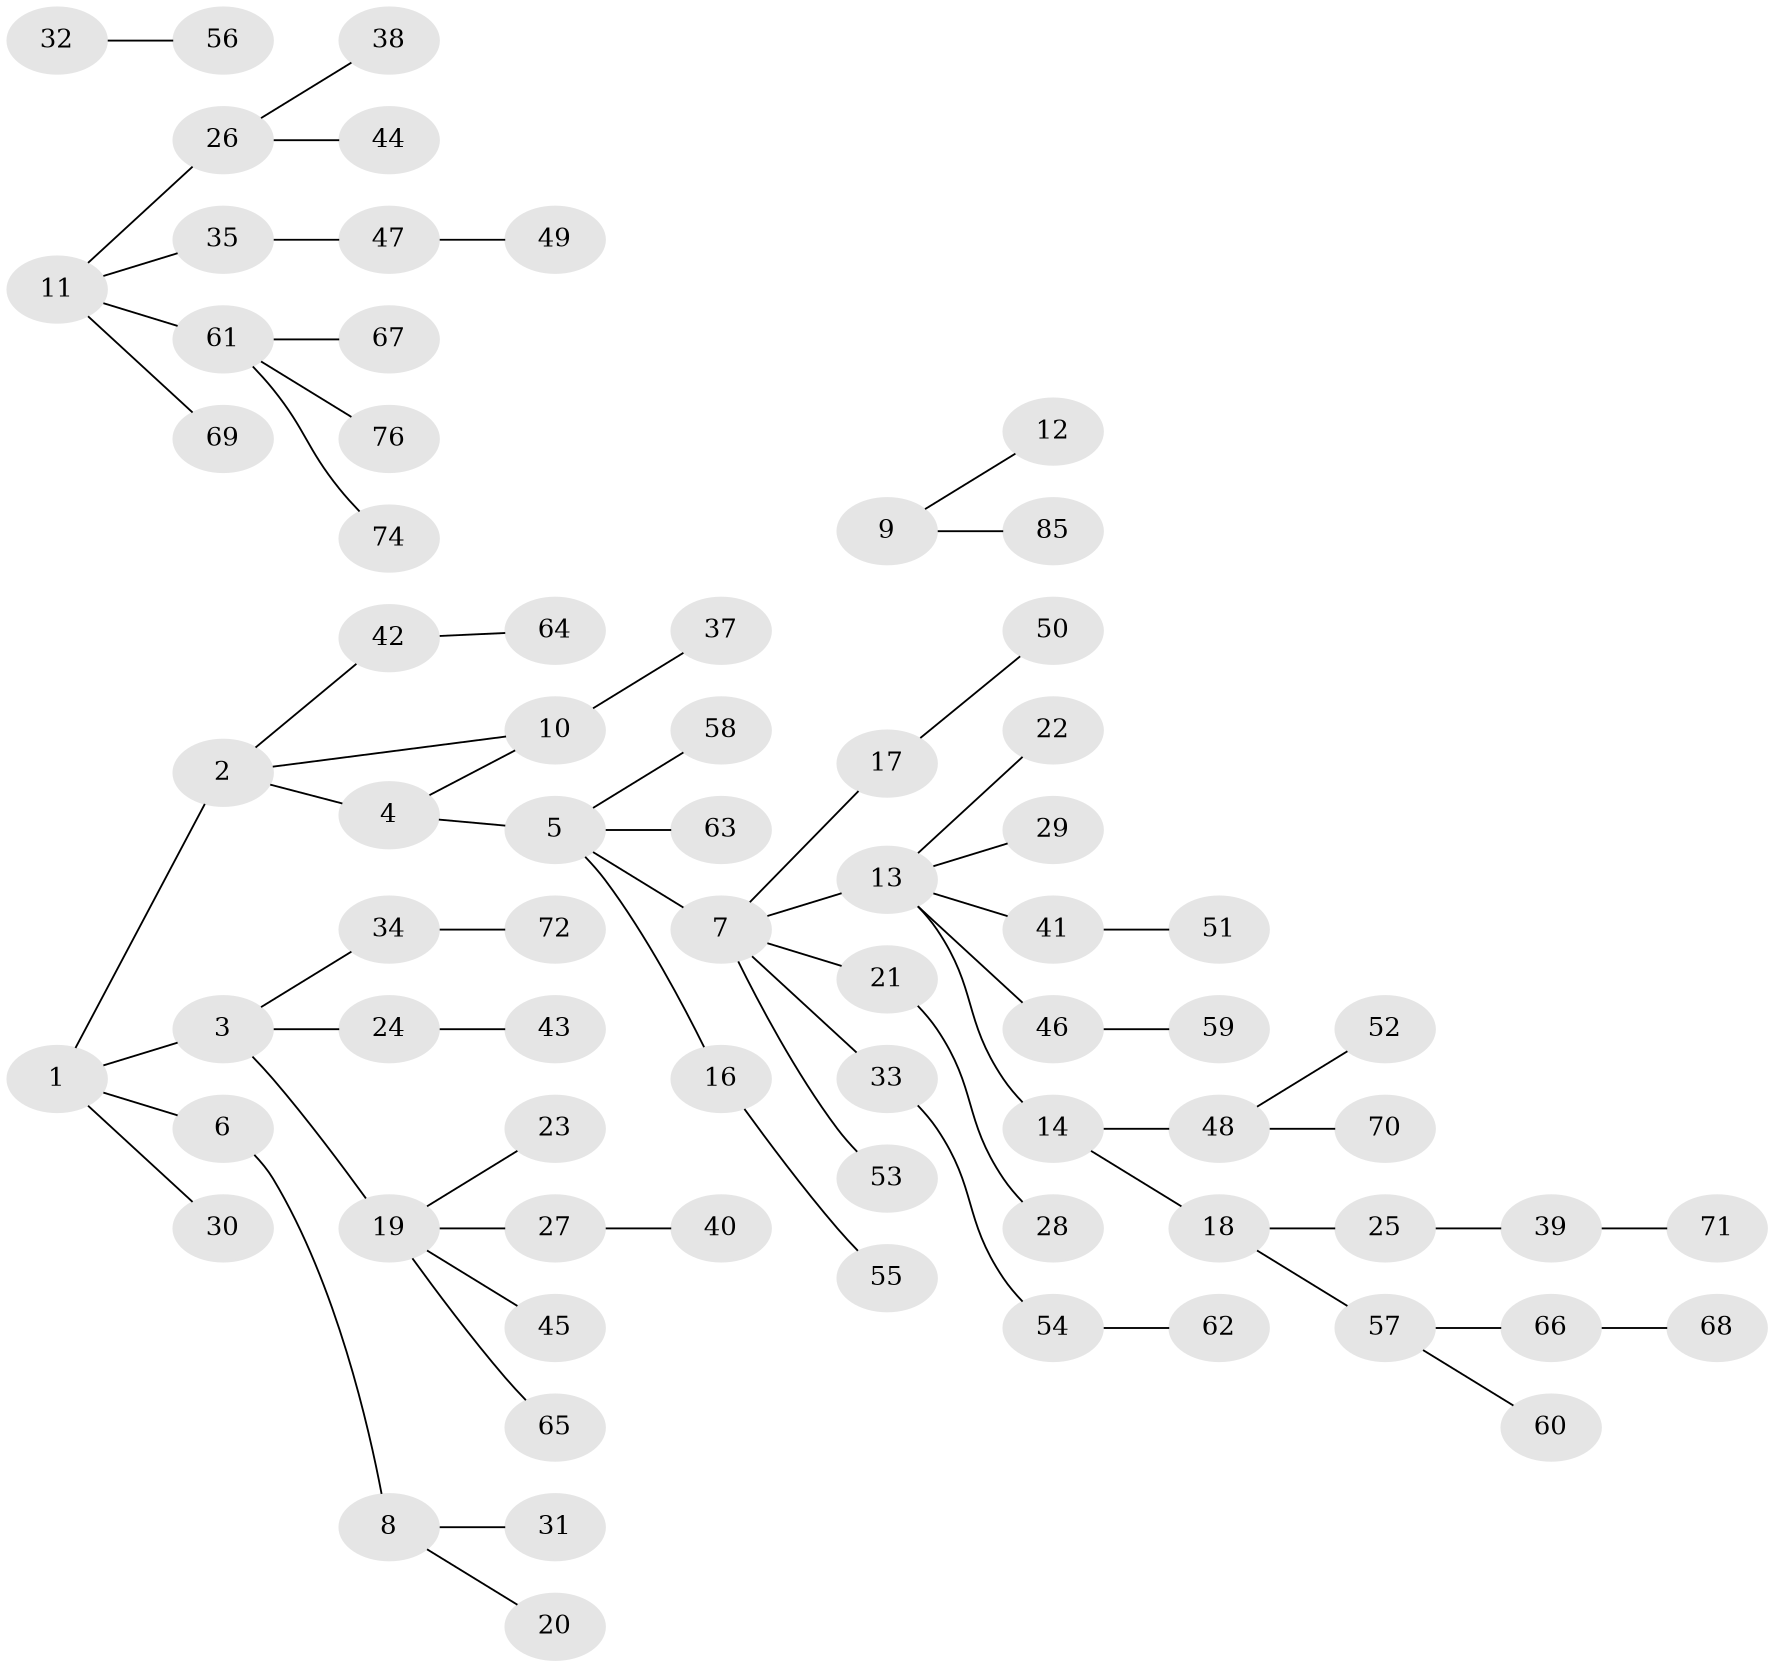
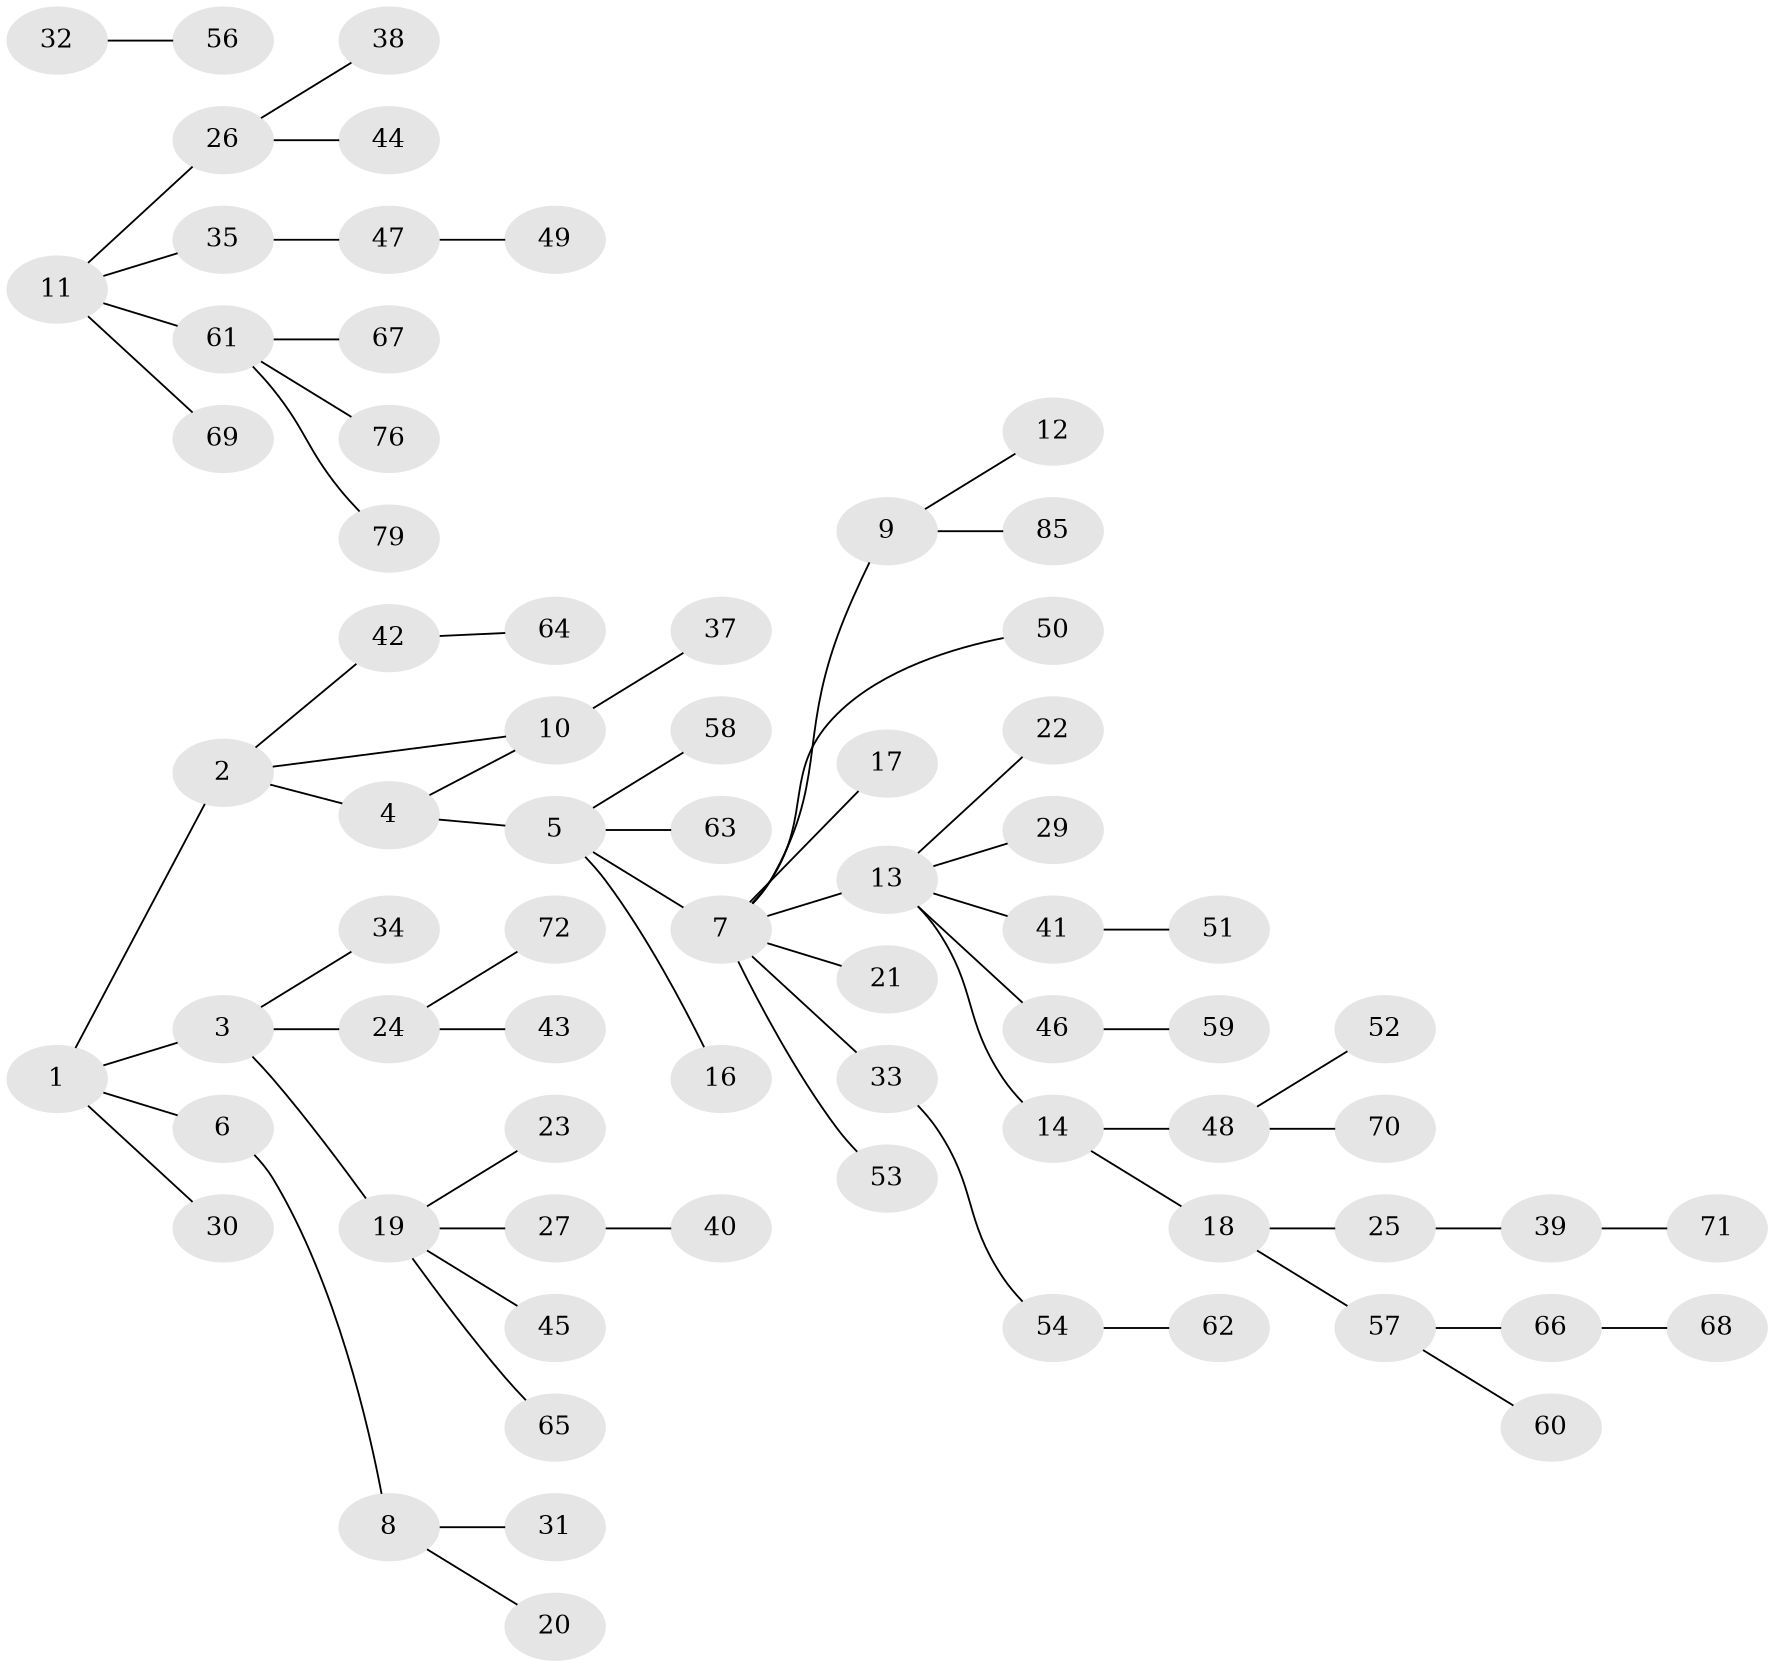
node "74": label "74" -> "79"
edge "50" -- "17": now "50" -- "7"
edge "9" -- "7": added
edge "34" -- "72": now "24" -- "72"
node "28": removed
node "55": removed
